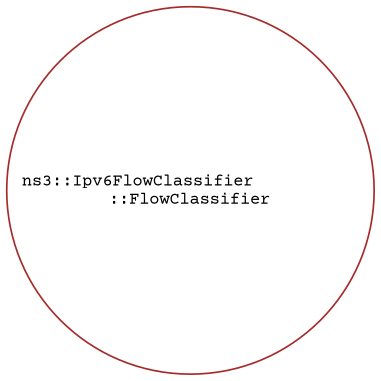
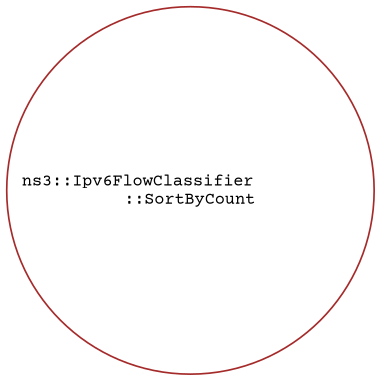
node "ns3::Ipv6FlowClassifier ::FlowClassifier": label "ns3::Ipv6FlowClassifier ::FlowClassifier" -> "ns3::Ipv6FlowClassifier ::SortByCount"
